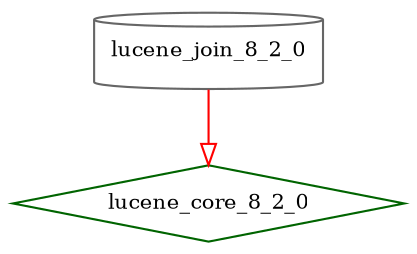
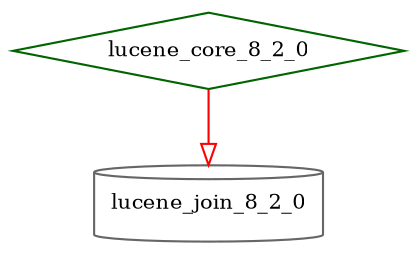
edge "lucene_join_8_2_0" -> "lucene_core_8_2_0": reversed
